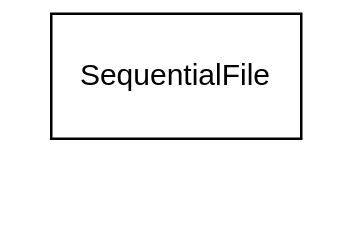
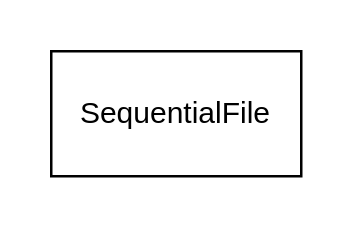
node "SequentialFile": moved (176, 76) -> (176, 114)
